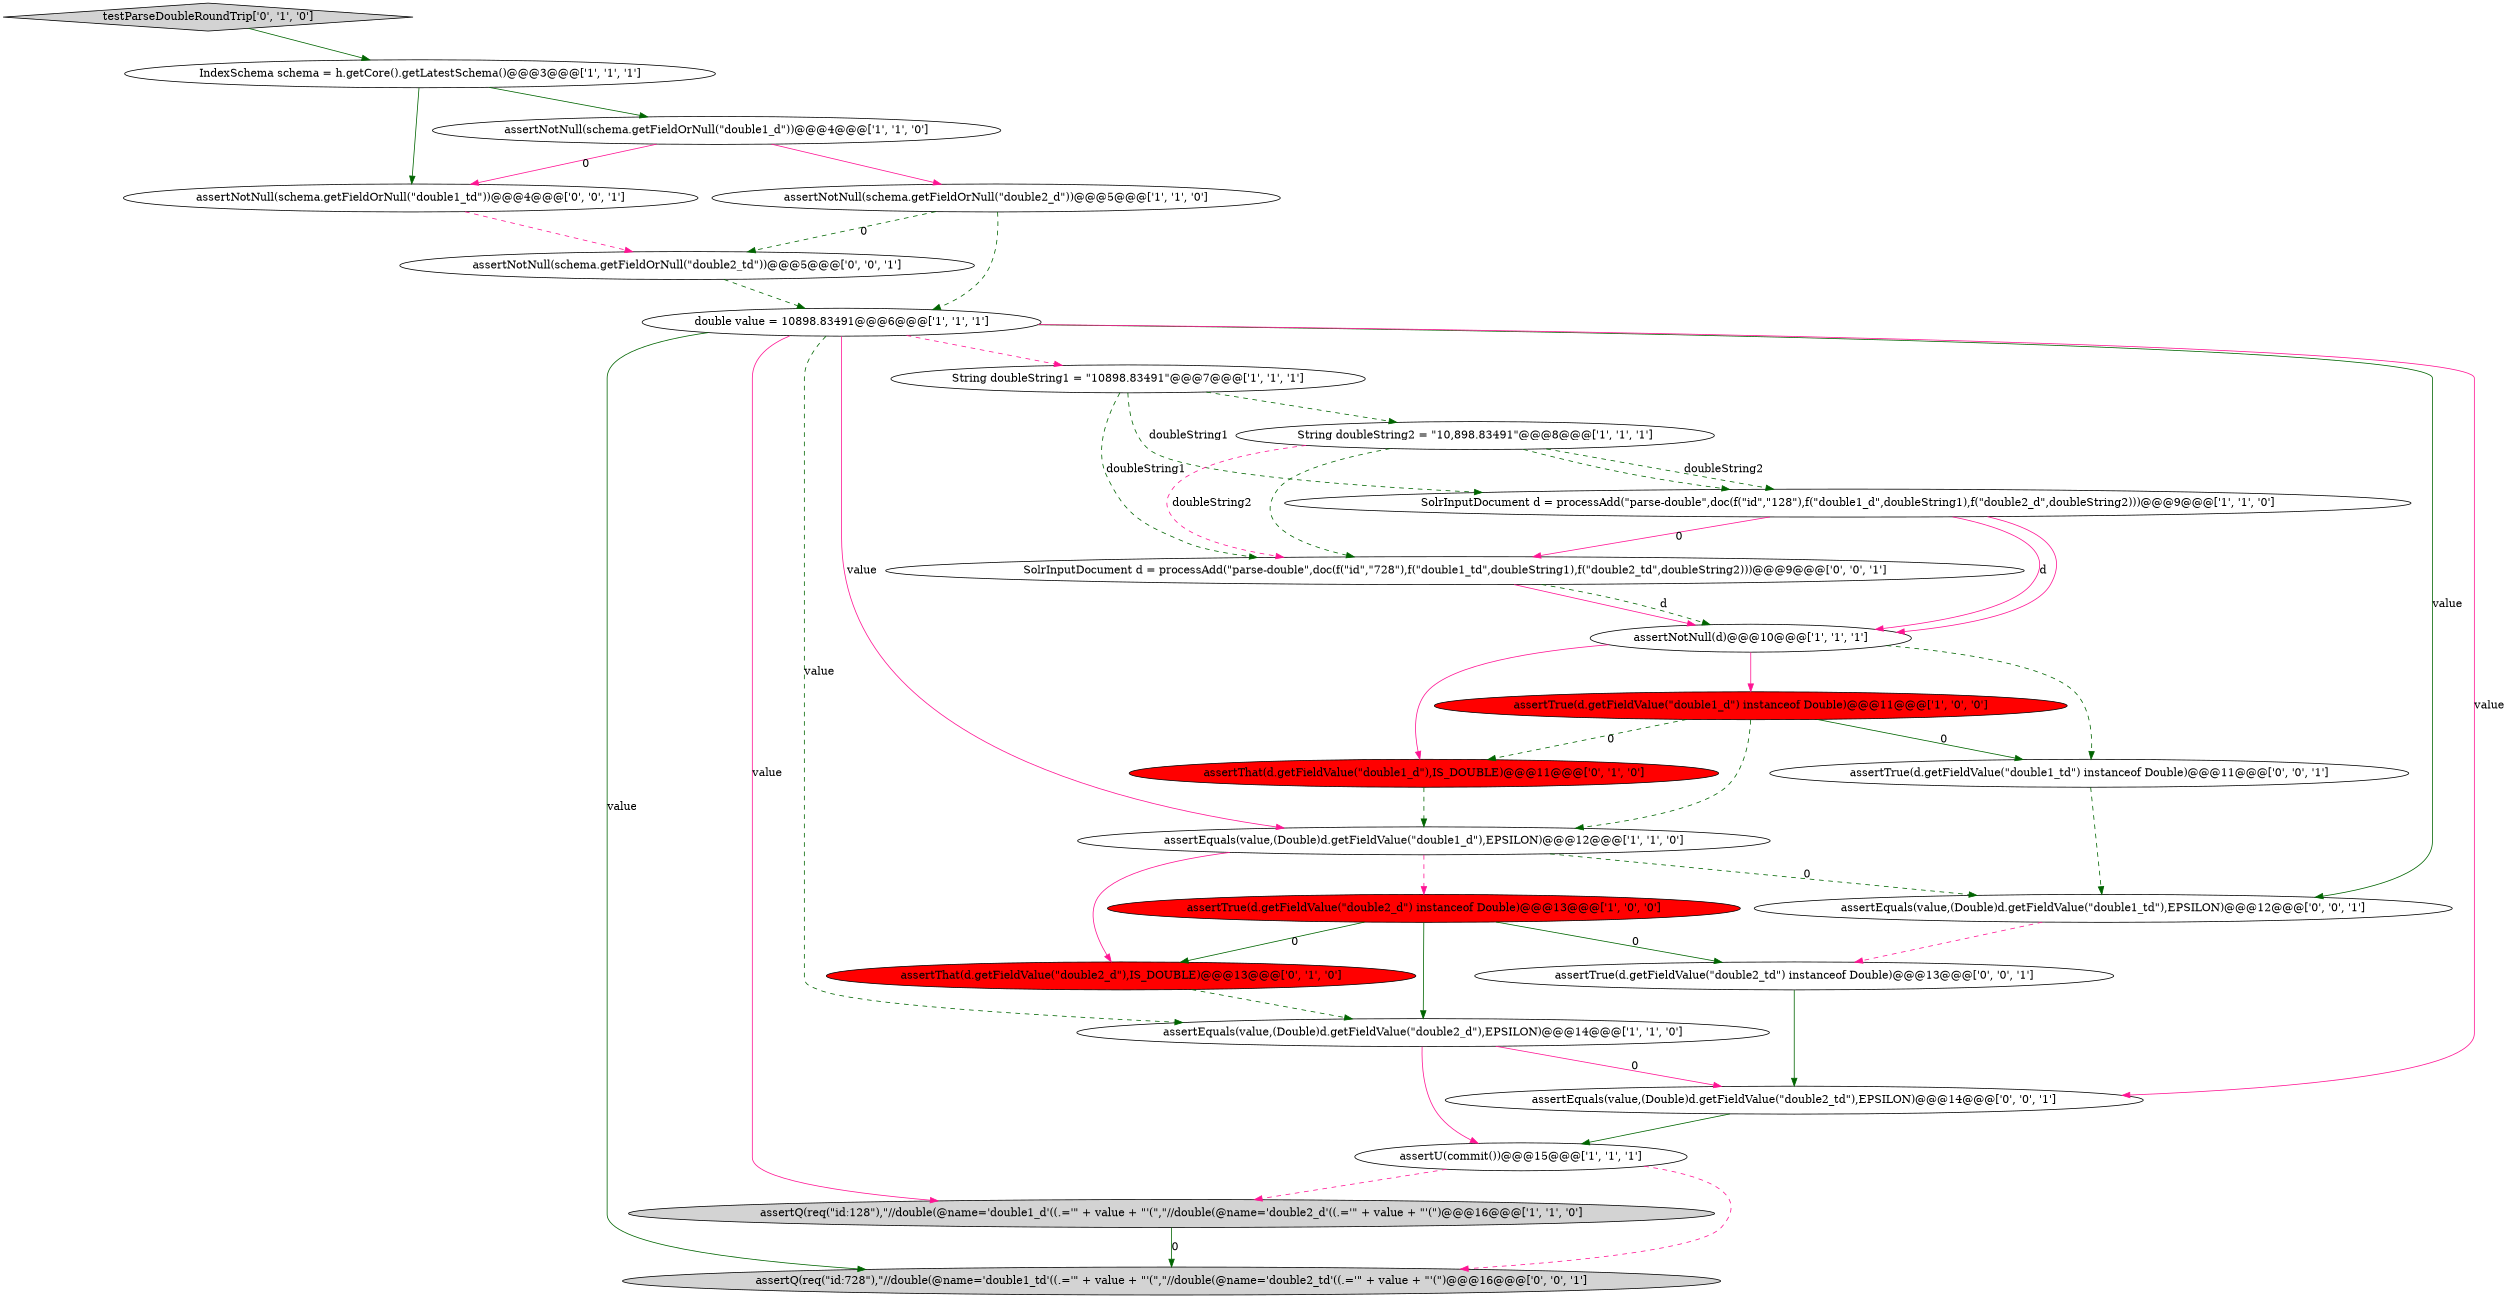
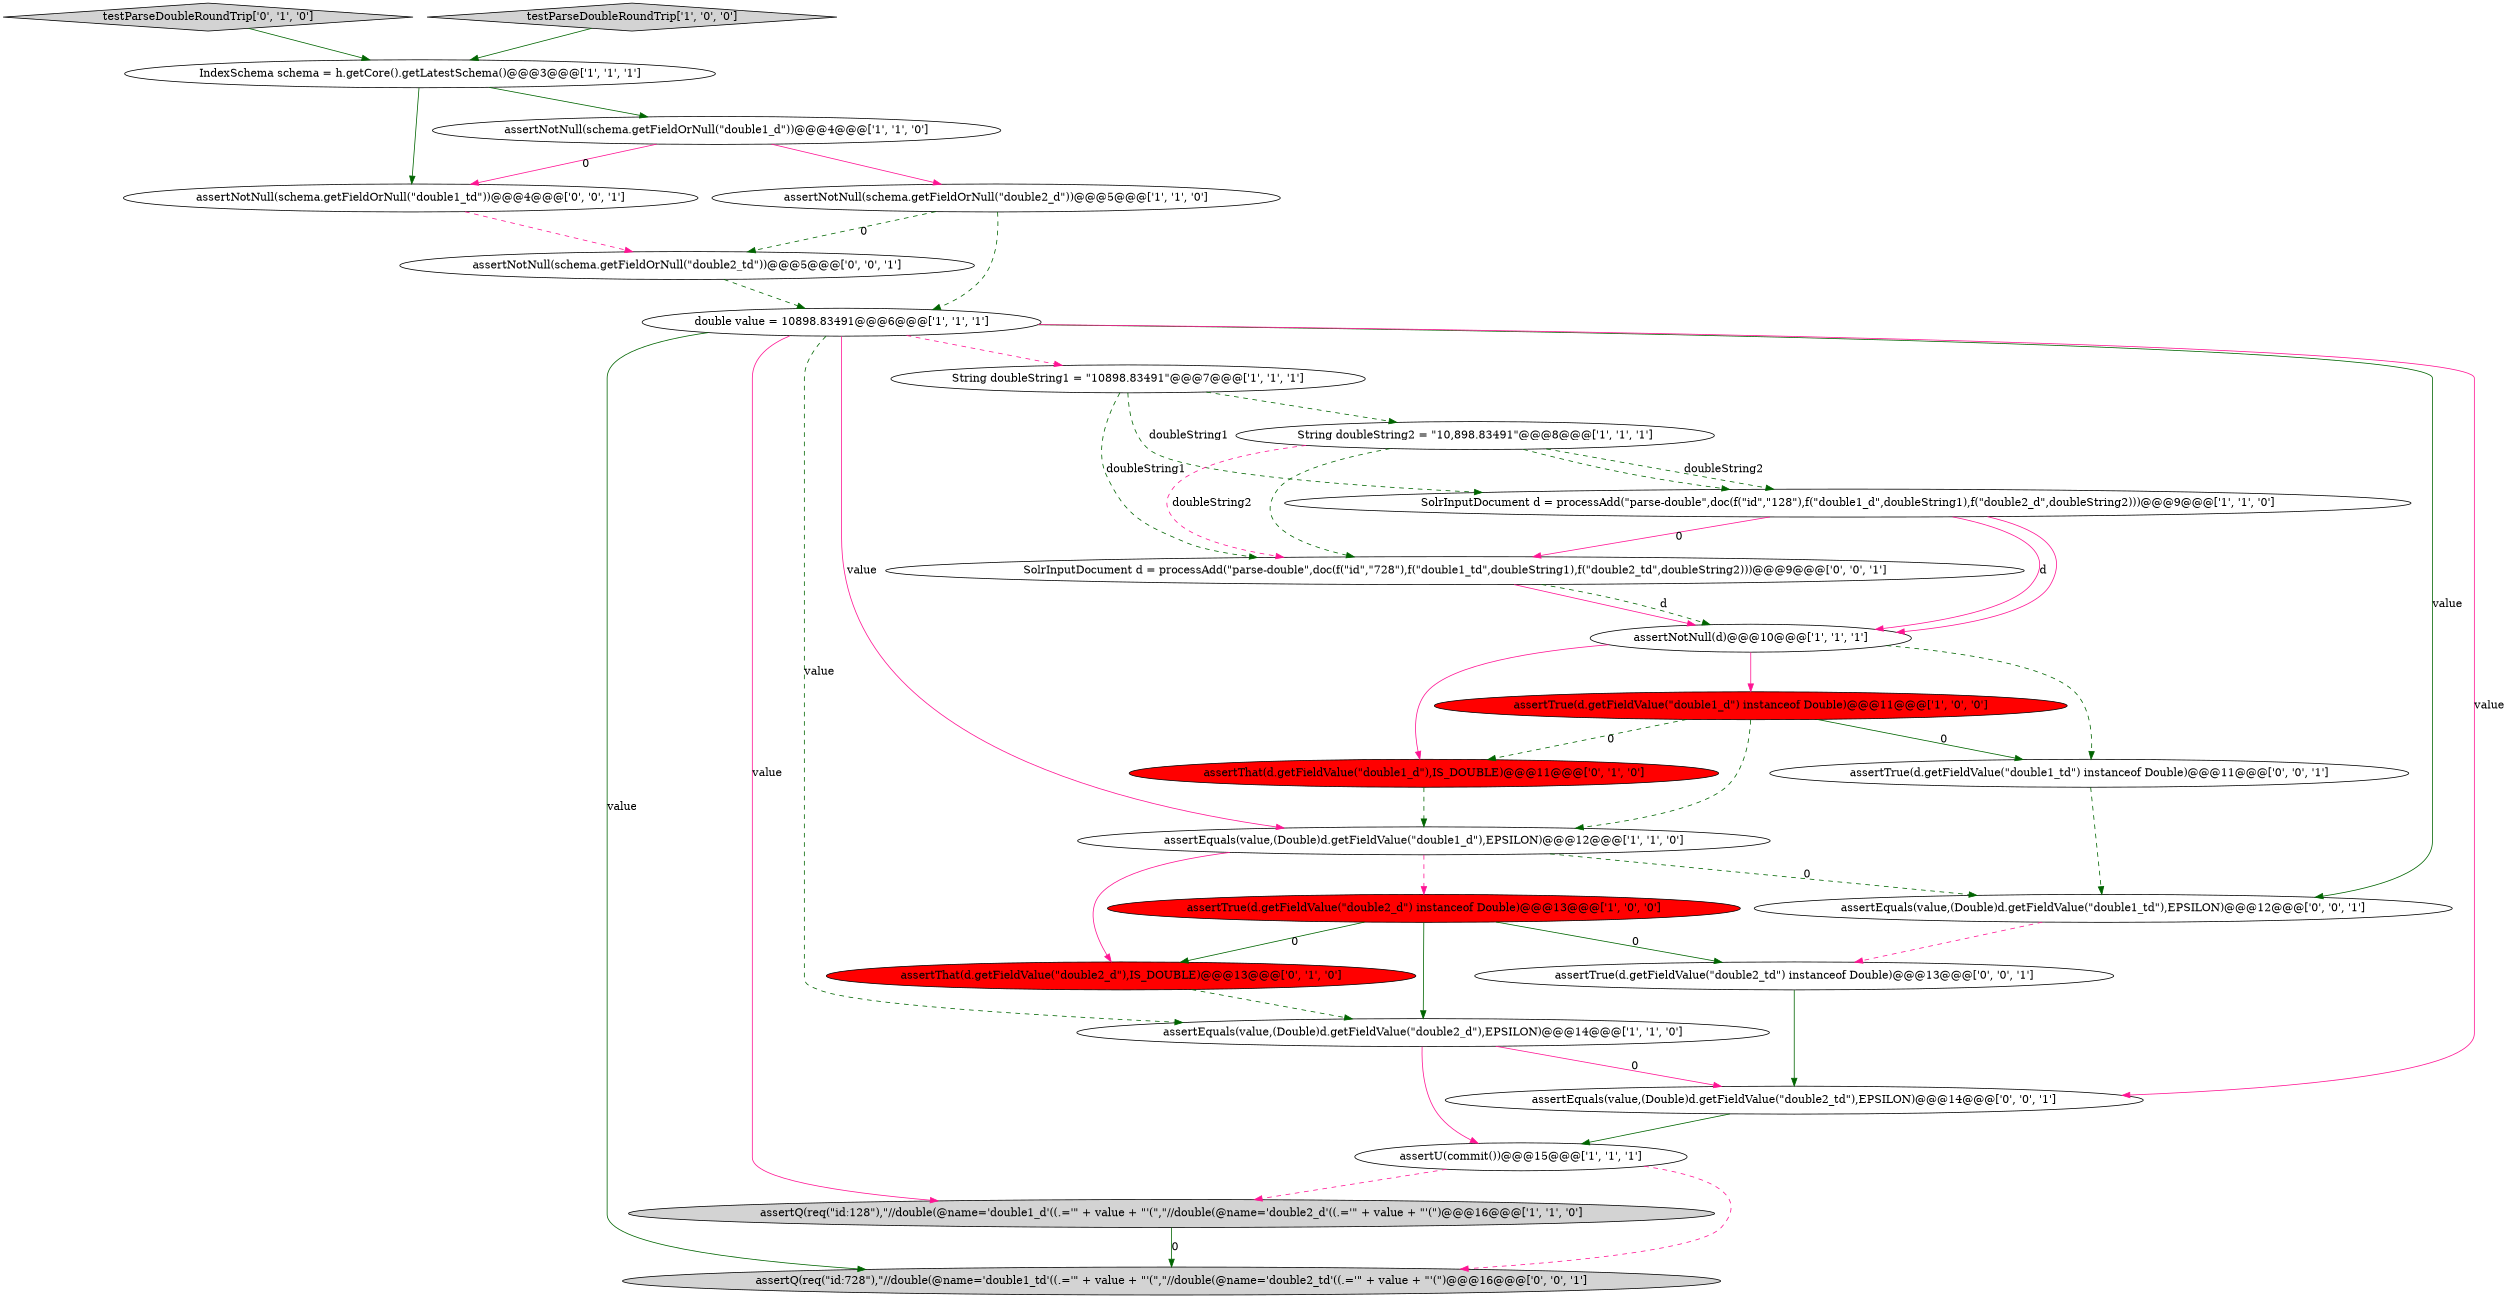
node "testParseDoubleRoundTrip['1', '0', '0']": added
